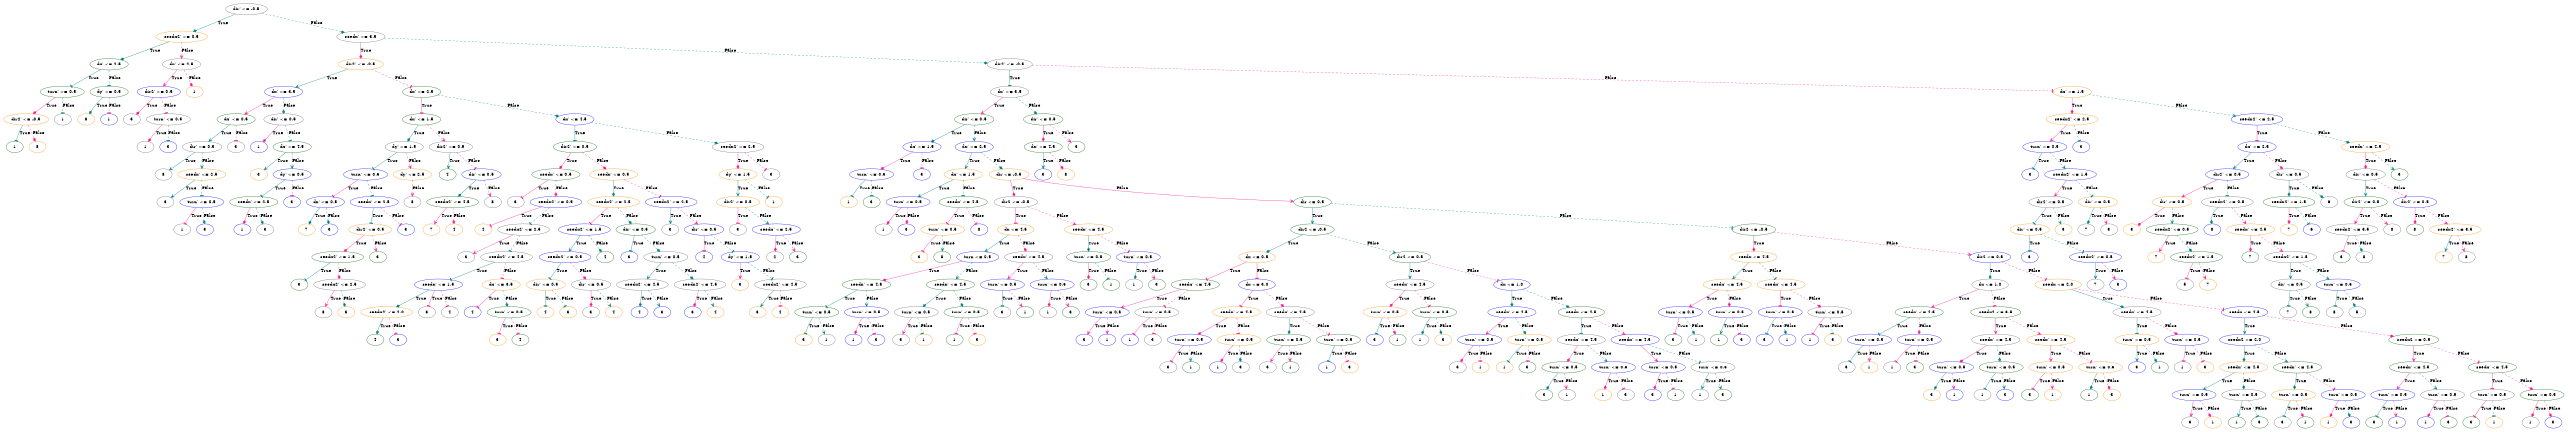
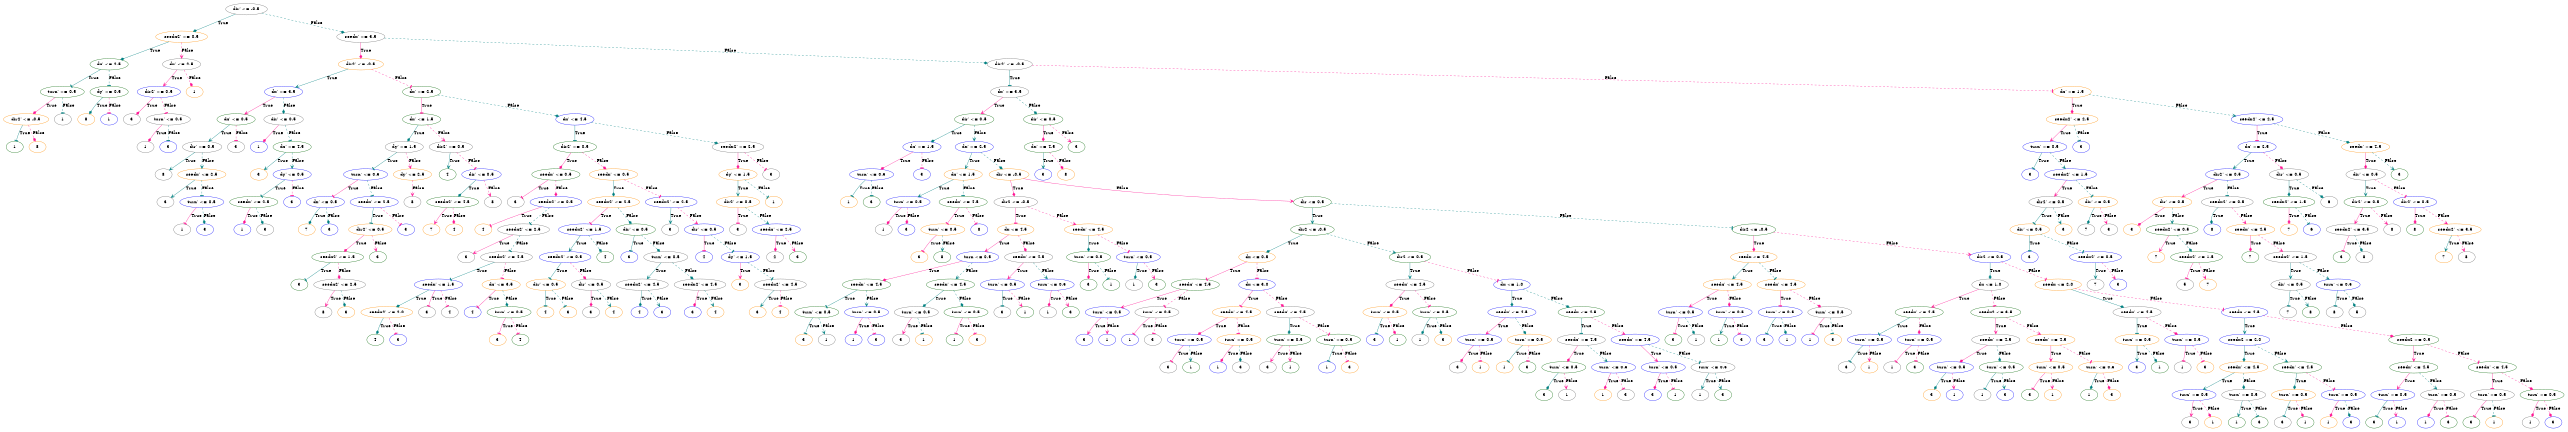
edge "dx <= 4.5" -> "turn <= 0.5": color teal -> deeppink
edge "dx <= 0.5" -> "dx <= 3.0": style solid -> dashed
